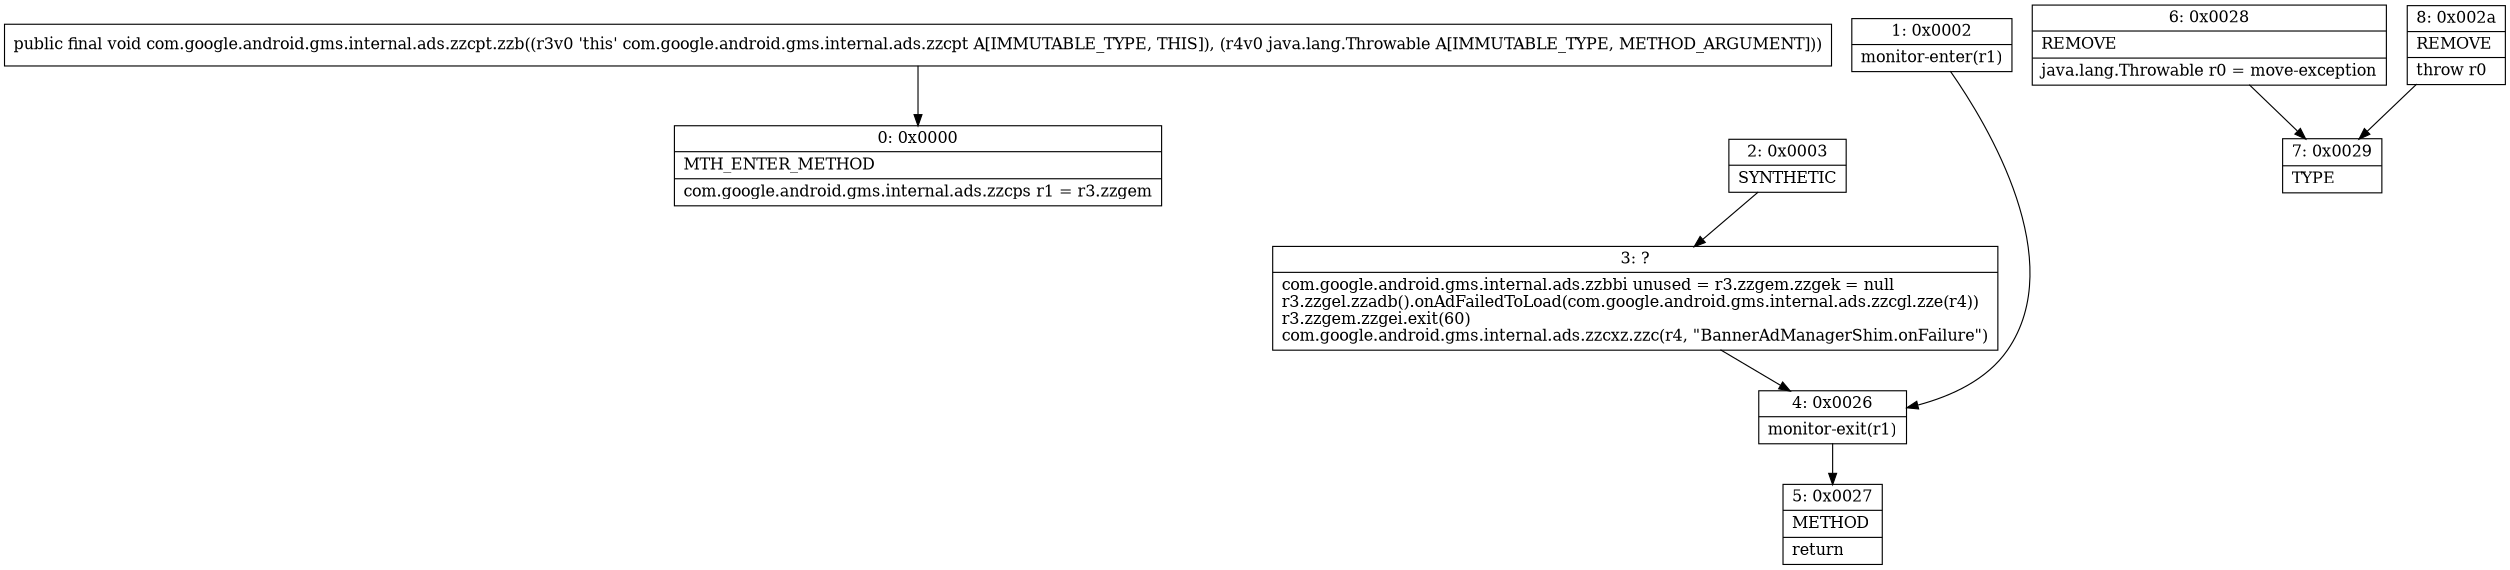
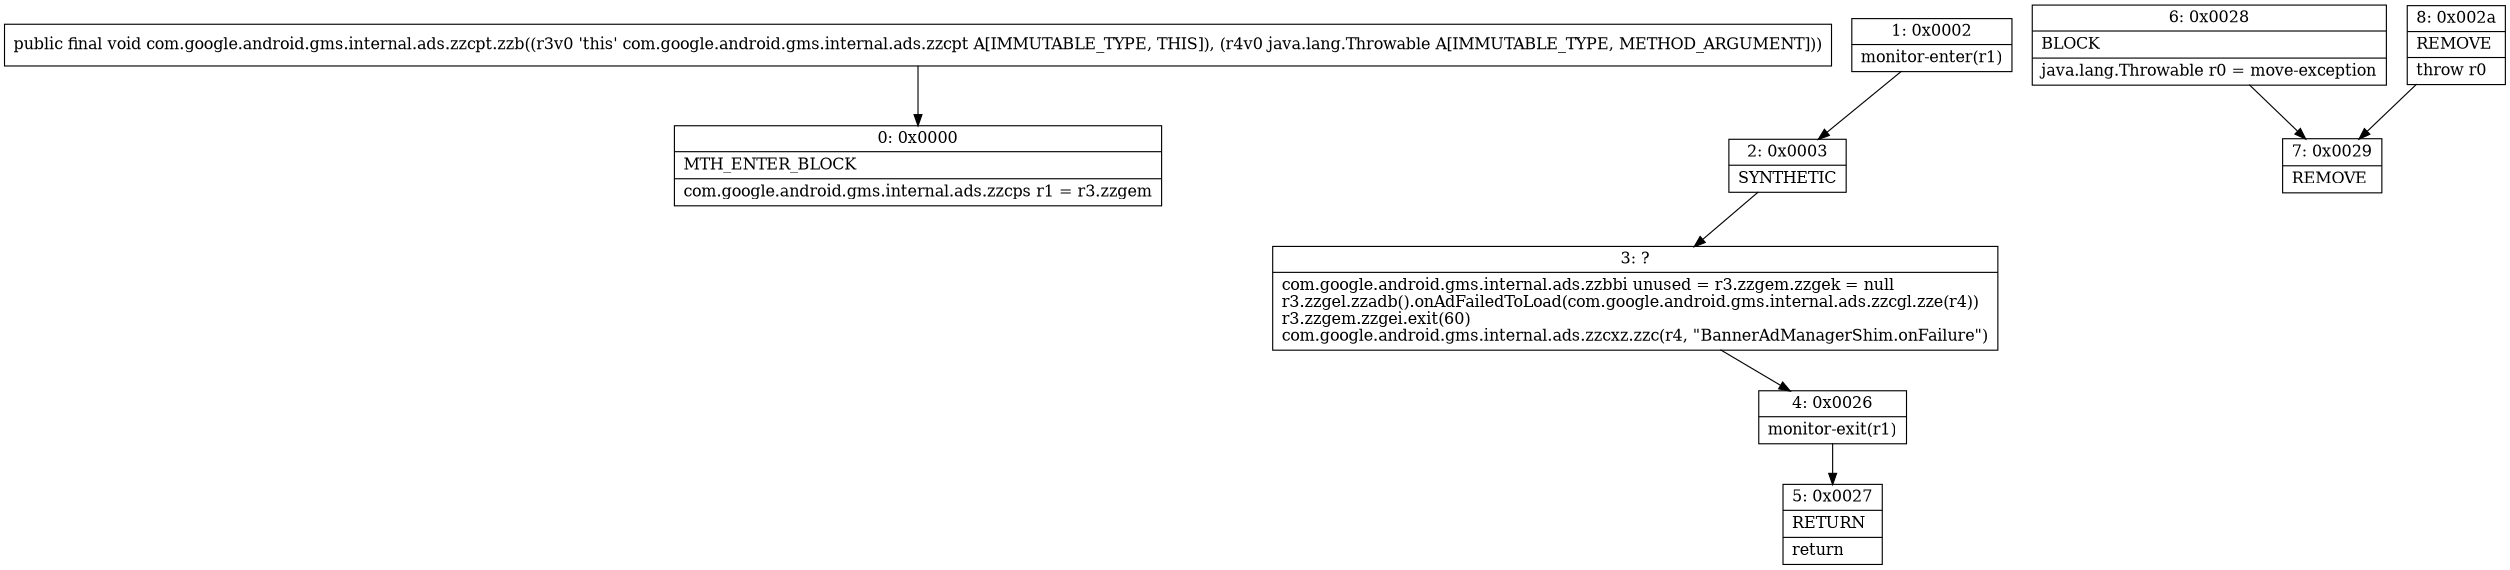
node "6: 0x0028": text "REMOVE" -> "BLOCK"
node "0: 0x0000": text "MTH_ENTER_METHOD" -> "MTH_ENTER_BLOCK"
node "7: 0x0029": text "TYPE" -> "REMOVE"
edge "1: 0x0002" -> "4: 0x0026": now "1: 0x0002" -> "2: 0x0003"
node "5: 0x0027": text "METHOD" -> "RETURN"
